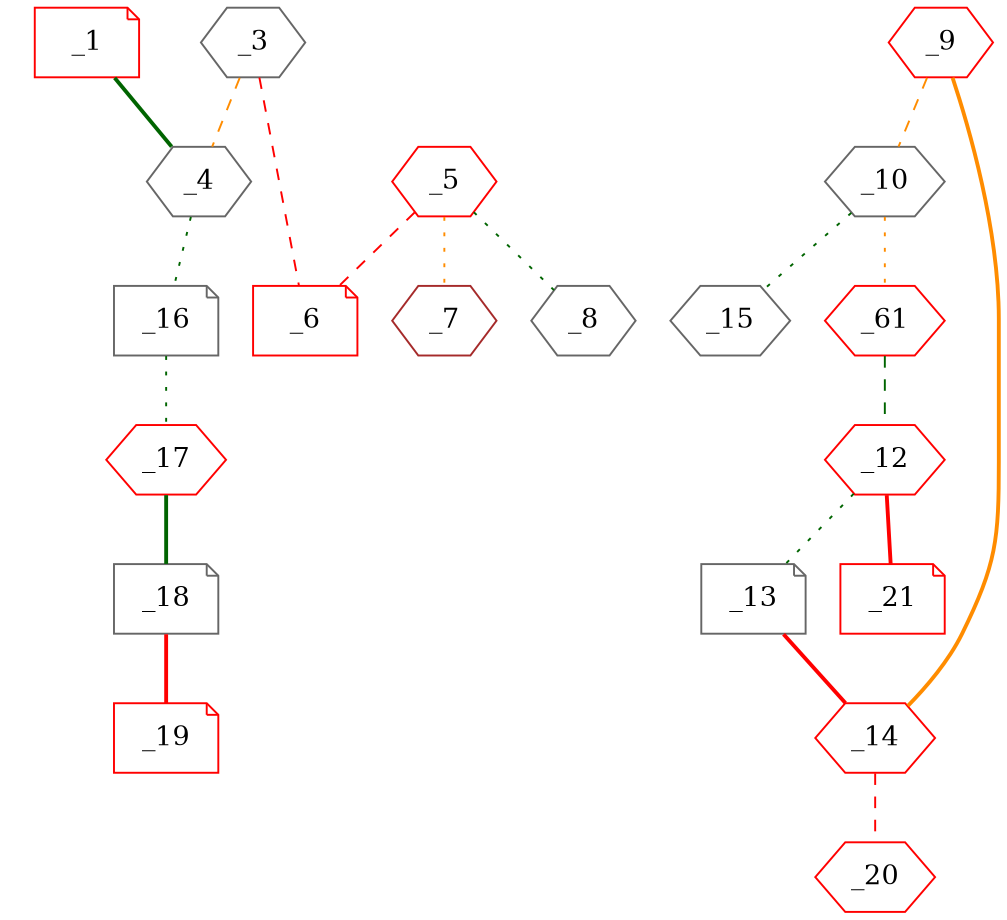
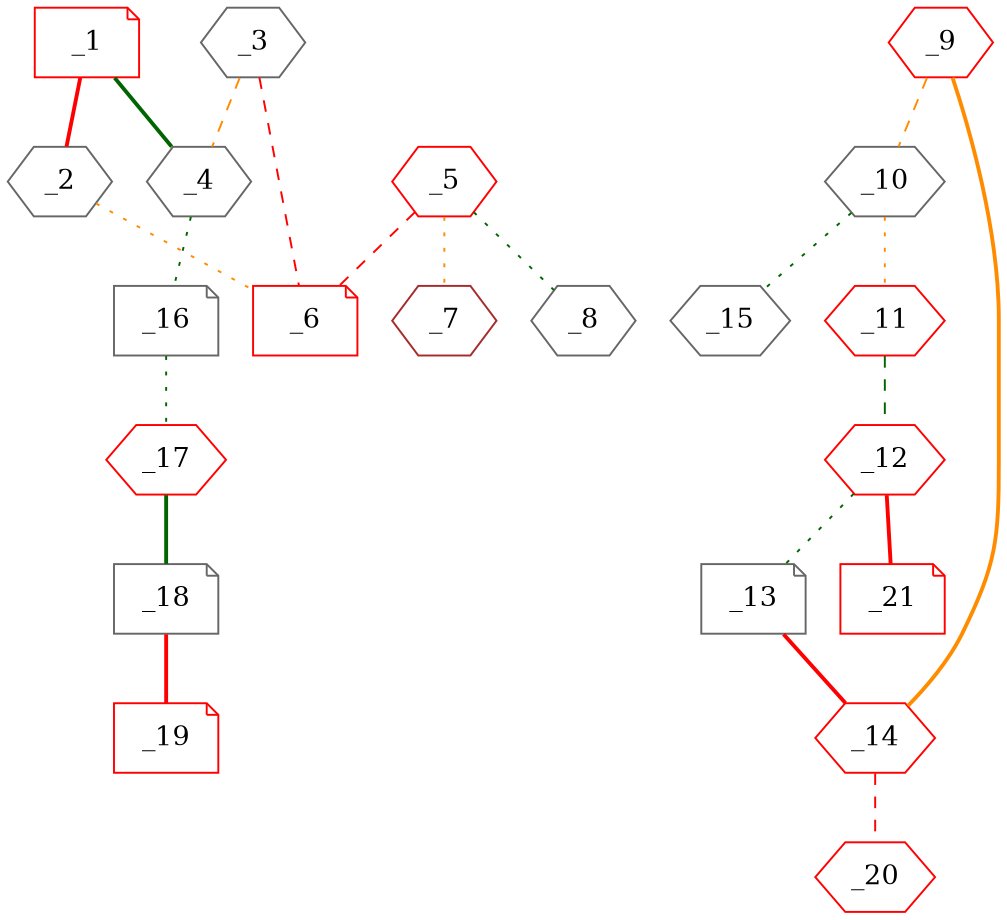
node "_2": added
node "_61": label "_61" -> "_11"
